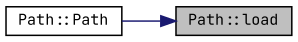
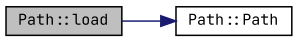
edge "Path::Path" -> "Path::load": reversed
